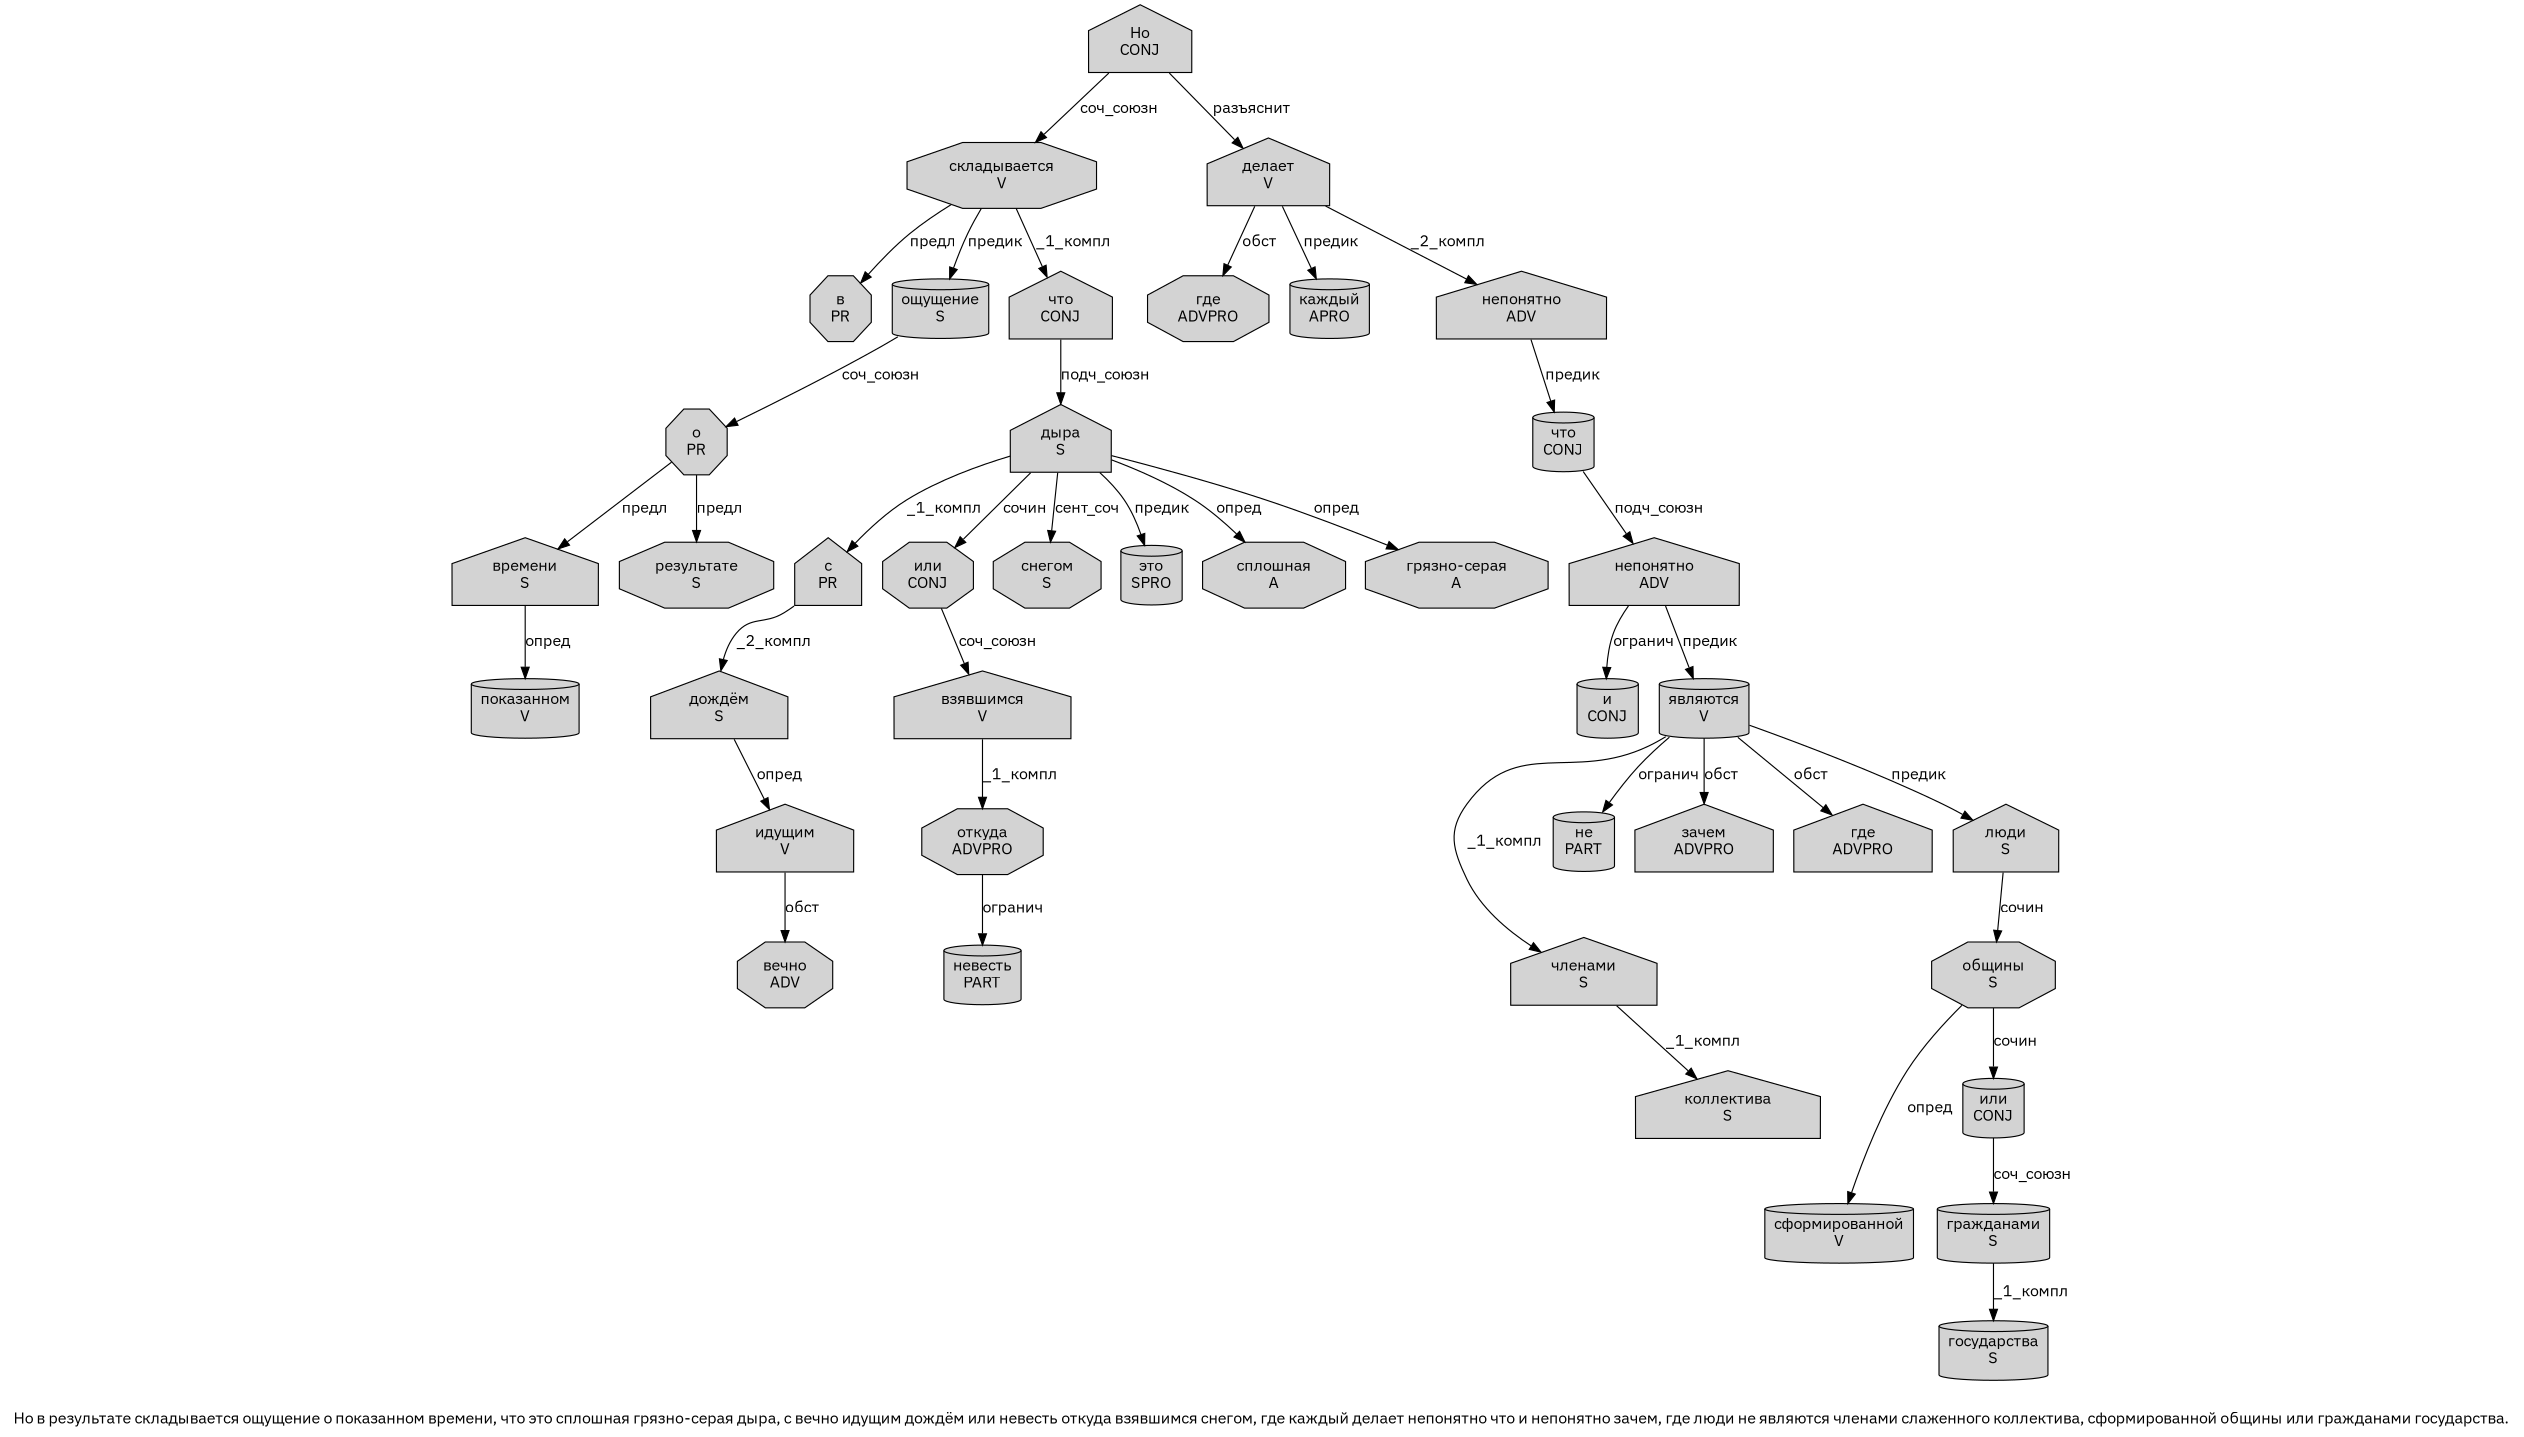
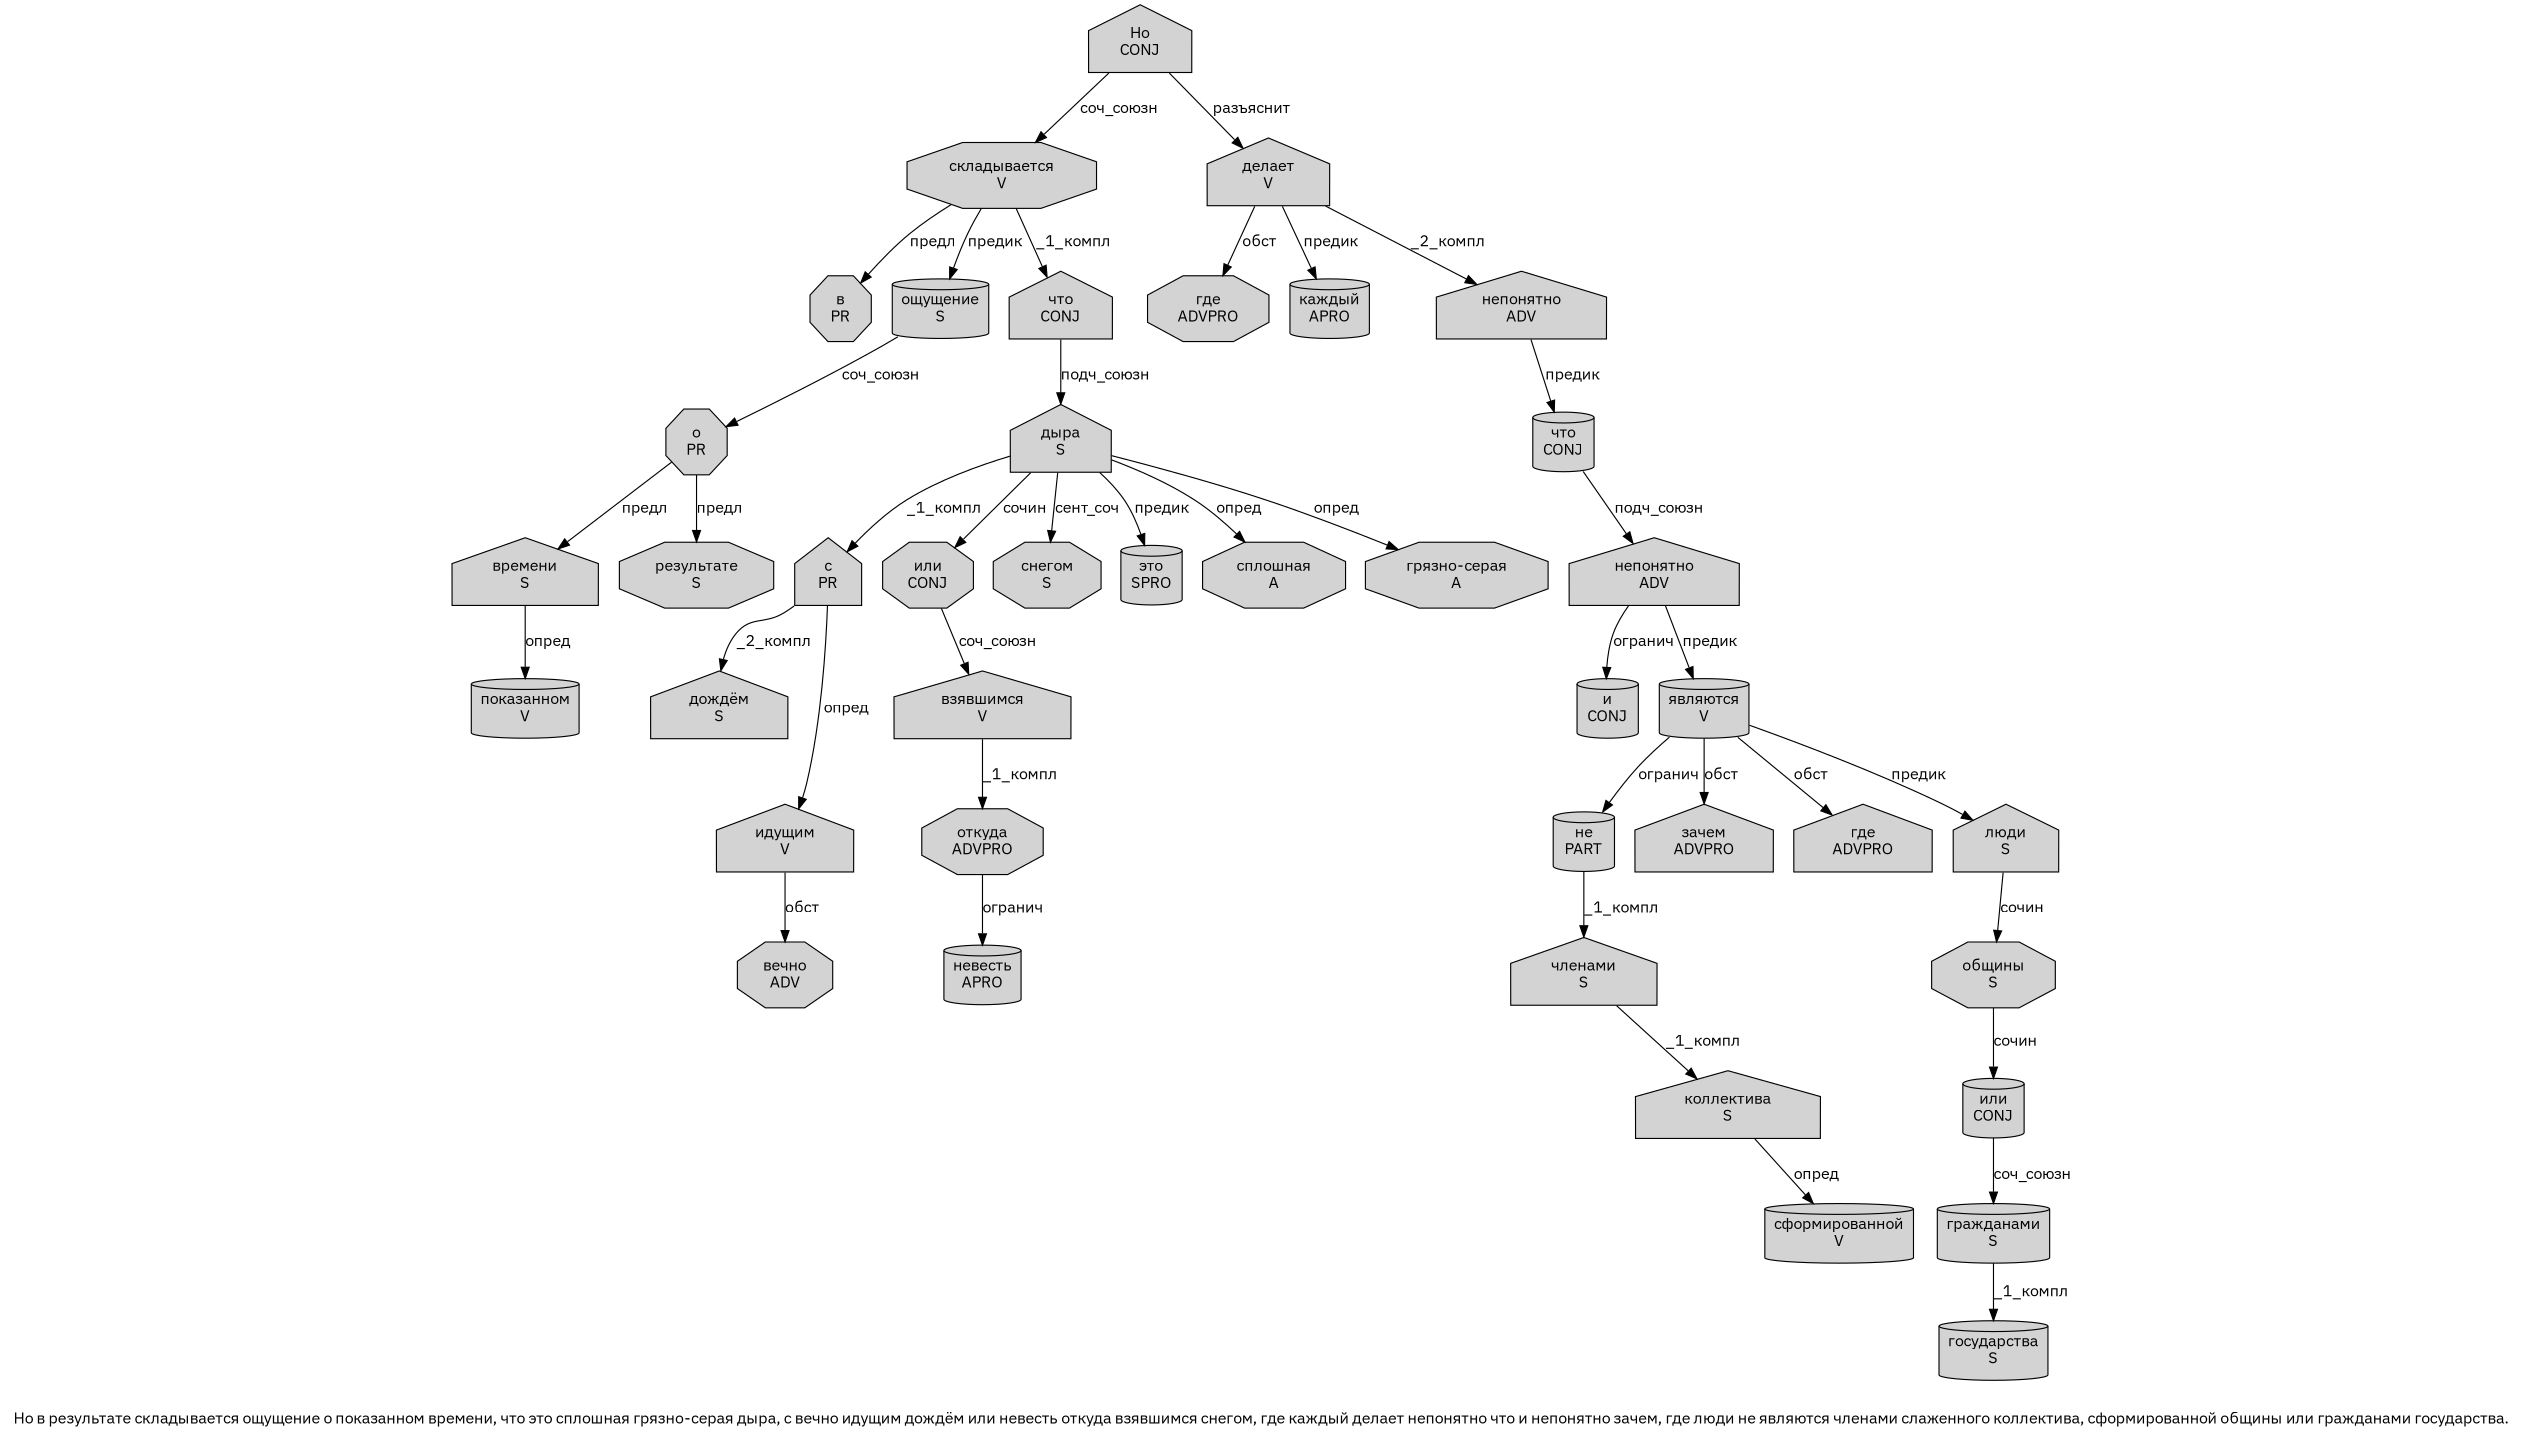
edge "дождём S" -> "идущим V": now "с PR" -> "идущим V"
edge "являются V" -> "членами S": now "не PART" -> "членами S"
node "невесть PART": label "невесть PART" -> "невесть APRO"
edge "общины S" -> "сформированной V": now "коллектива S" -> "сформированной V"
